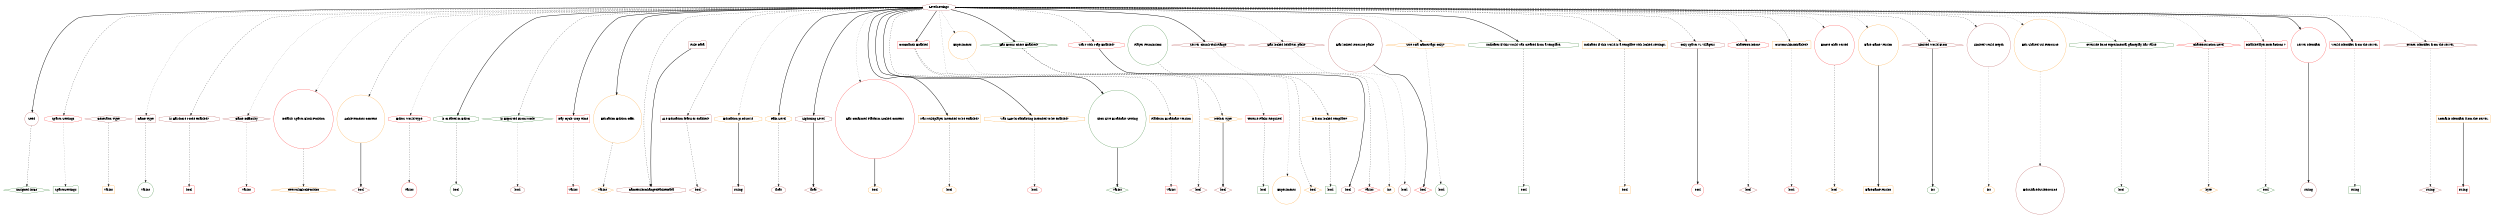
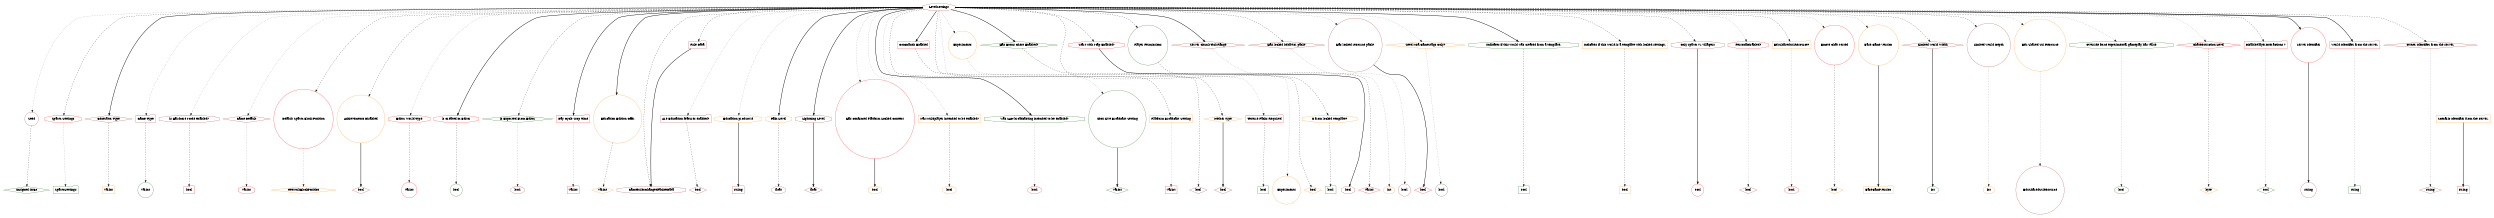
edge "LevelSettings" -> "Generator Type": added
edge "LevelSettings" -> "Rule Data": added
edge "LevelSettings" -> "Has locked resource pack?": added
edge "LevelSettings" -> "is Hardcore Mode enabled?": style dashed -> dotted
edge "LevelSettings" -> "Default Spawn Block Position": style dotted -> dashed
edge "LevelSettings" -> "Owner Identifier from the server.": style dotted -> dashed
edge "LevelSettings" -> "Seed": style bold -> dotted
edge "LevelSettings" -> "Has locked behavior pack?": style dotted -> dashed
edge "LevelSettings" -> "Are Education features enabled?": style dashed -> dotted
edge "LevelSettings" -> "Player Permissions": added
node "Use Msa Gamertags Only?": label "Use Msa Gamertags Only?" -> "Seed Msa Gamertags Only?"
node "ChatRestriction?": label "ChatRestriction?" -> "PersonaDisabled?"
node "CustomSkinsDisabled?": label "CustomSkinsDisabled?" -> "EduSharedUriResource?"
node "Limited World From": label "Limited World From" -> "Limited World Width"
edge "LevelSettings" -> "Was Multiplayer intended to be enabled?": style bold -> dotted
edge "Has Bonus Chest Enabled?" -> "Is from locked template?": now "LevelSettings" -> "Is from locked template?"
edge "Commands Enabled" -> "Nether type": now "LevelSettings" -> "Nether type"
edge "LevelSettings" -> "Xbox Live Broadcast Setting": style bold -> dotted
node "Game Difficulty": label "Game Difficulty" -> "Game Default"
node "Achievements Content": label "Achievements Content" -> "Achievements Disabled"
node "is Created In Editor": color darkgreen -> red
node "is Exported From Mode": label "is Exported From Mode" -> "is Exported From Editor"
node "Was LAN broadcasting intended to be enabled?": color darkorange -> darkgreen
node "Platform Broadcast Version": label "Platform Broadcast Version" -> "Platform Broadcast Setting"
edge "Default Spawn Block Position" -> "NetworkBlockPosition": style dashed -> dotted
